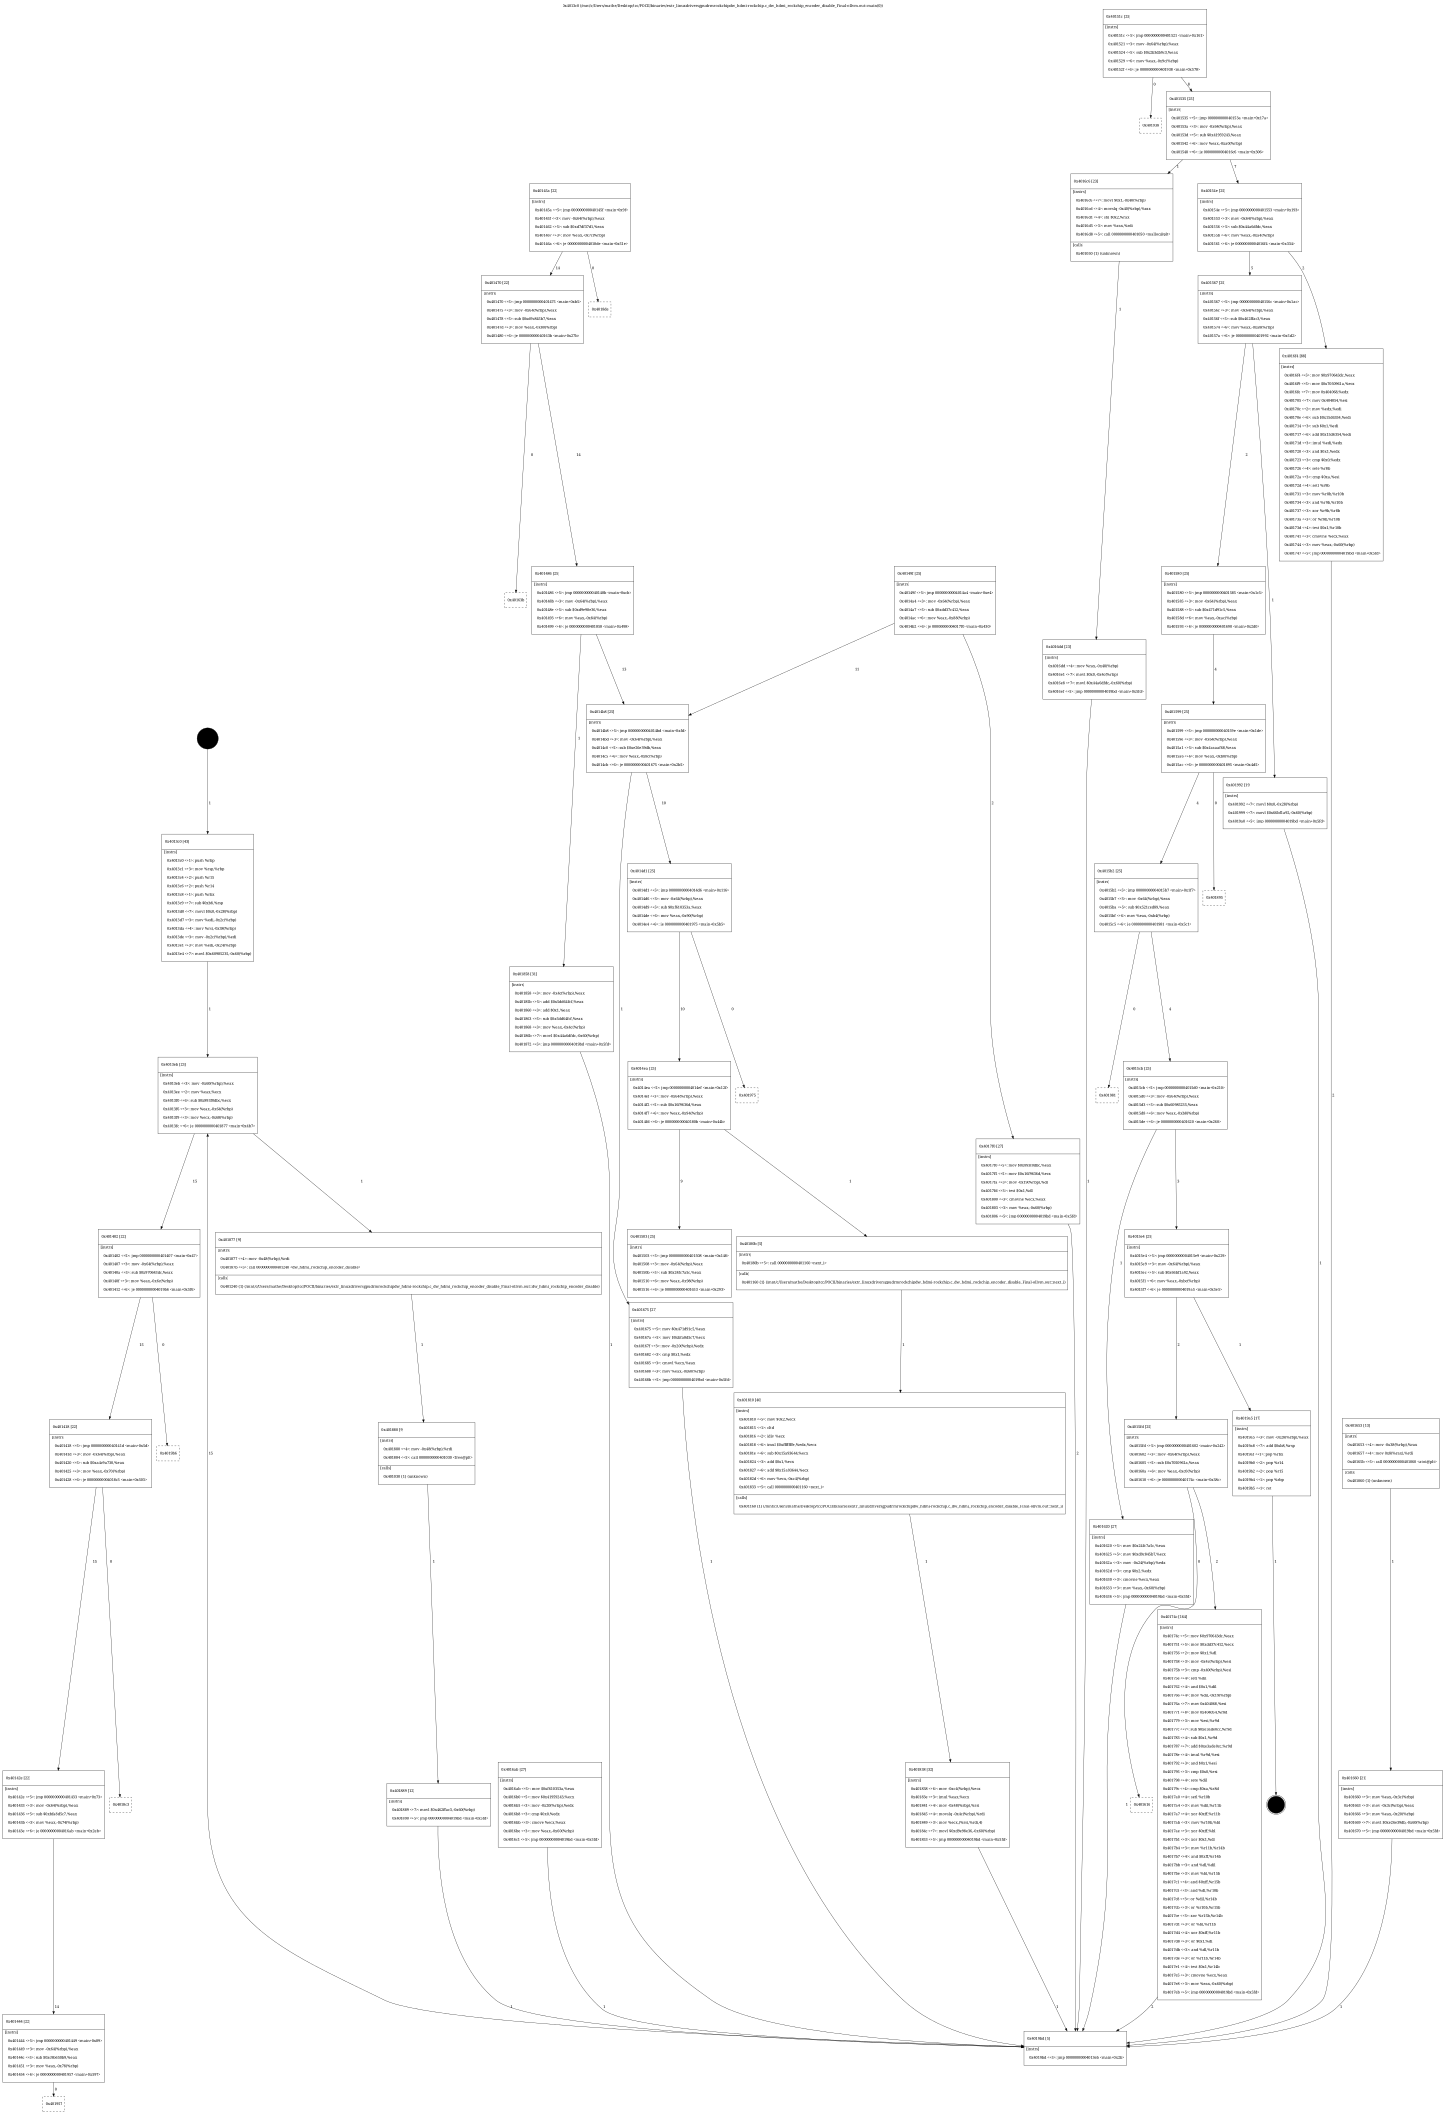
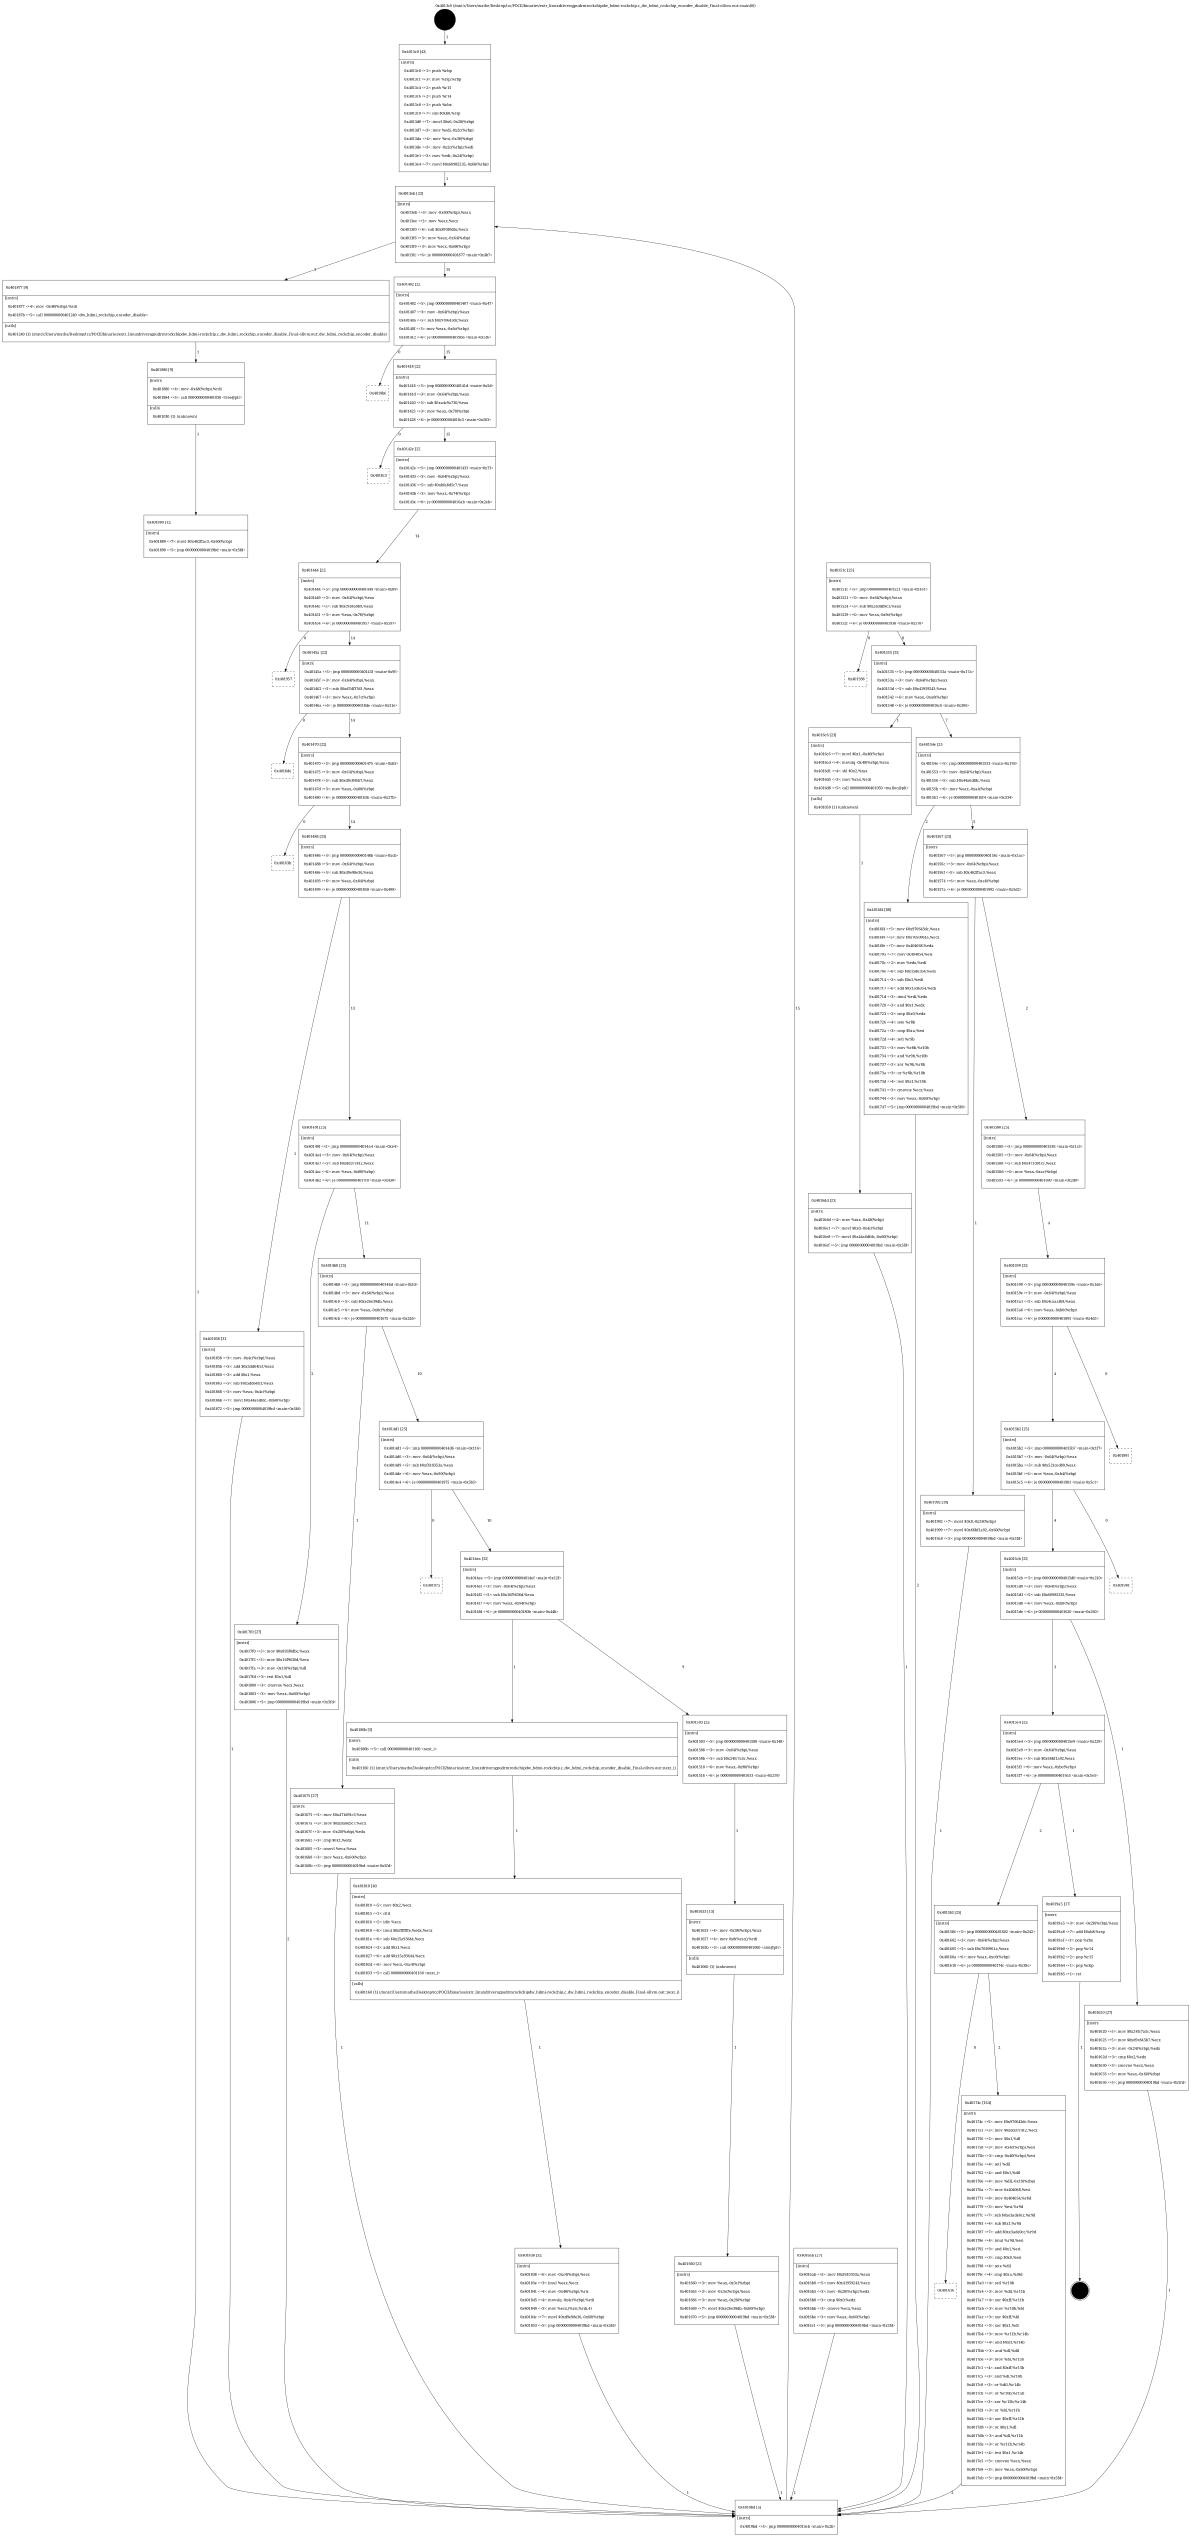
edge "0x401444 [22]" -> "0x40145a [22]": added, label "14"
edge "0x401486 [25]" -> "0x4014b8 [25]": now "0x401486 [25]" -> "0x40149f [25]"
edge "0x401503 [25]" -> "0x401653 [13]": added, label "1"
